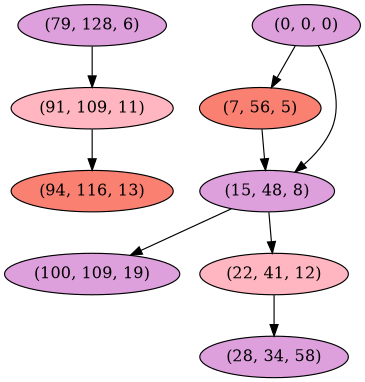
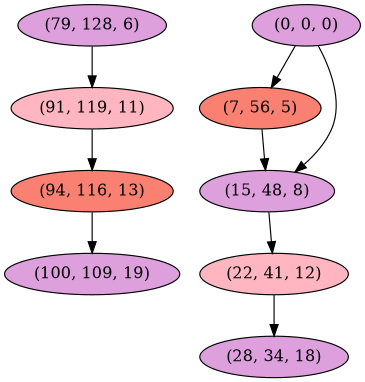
node "(91, 109, 11)": label "(91, 109, 11)" -> "(91, 119, 11)"
edge "(15, 48, 8)" -> "(100, 109, 19)": now "(94, 116, 13)" -> "(100, 109, 19)"
node "(28, 34, 58)": label "(28, 34, 58)" -> "(28, 34, 18)"
